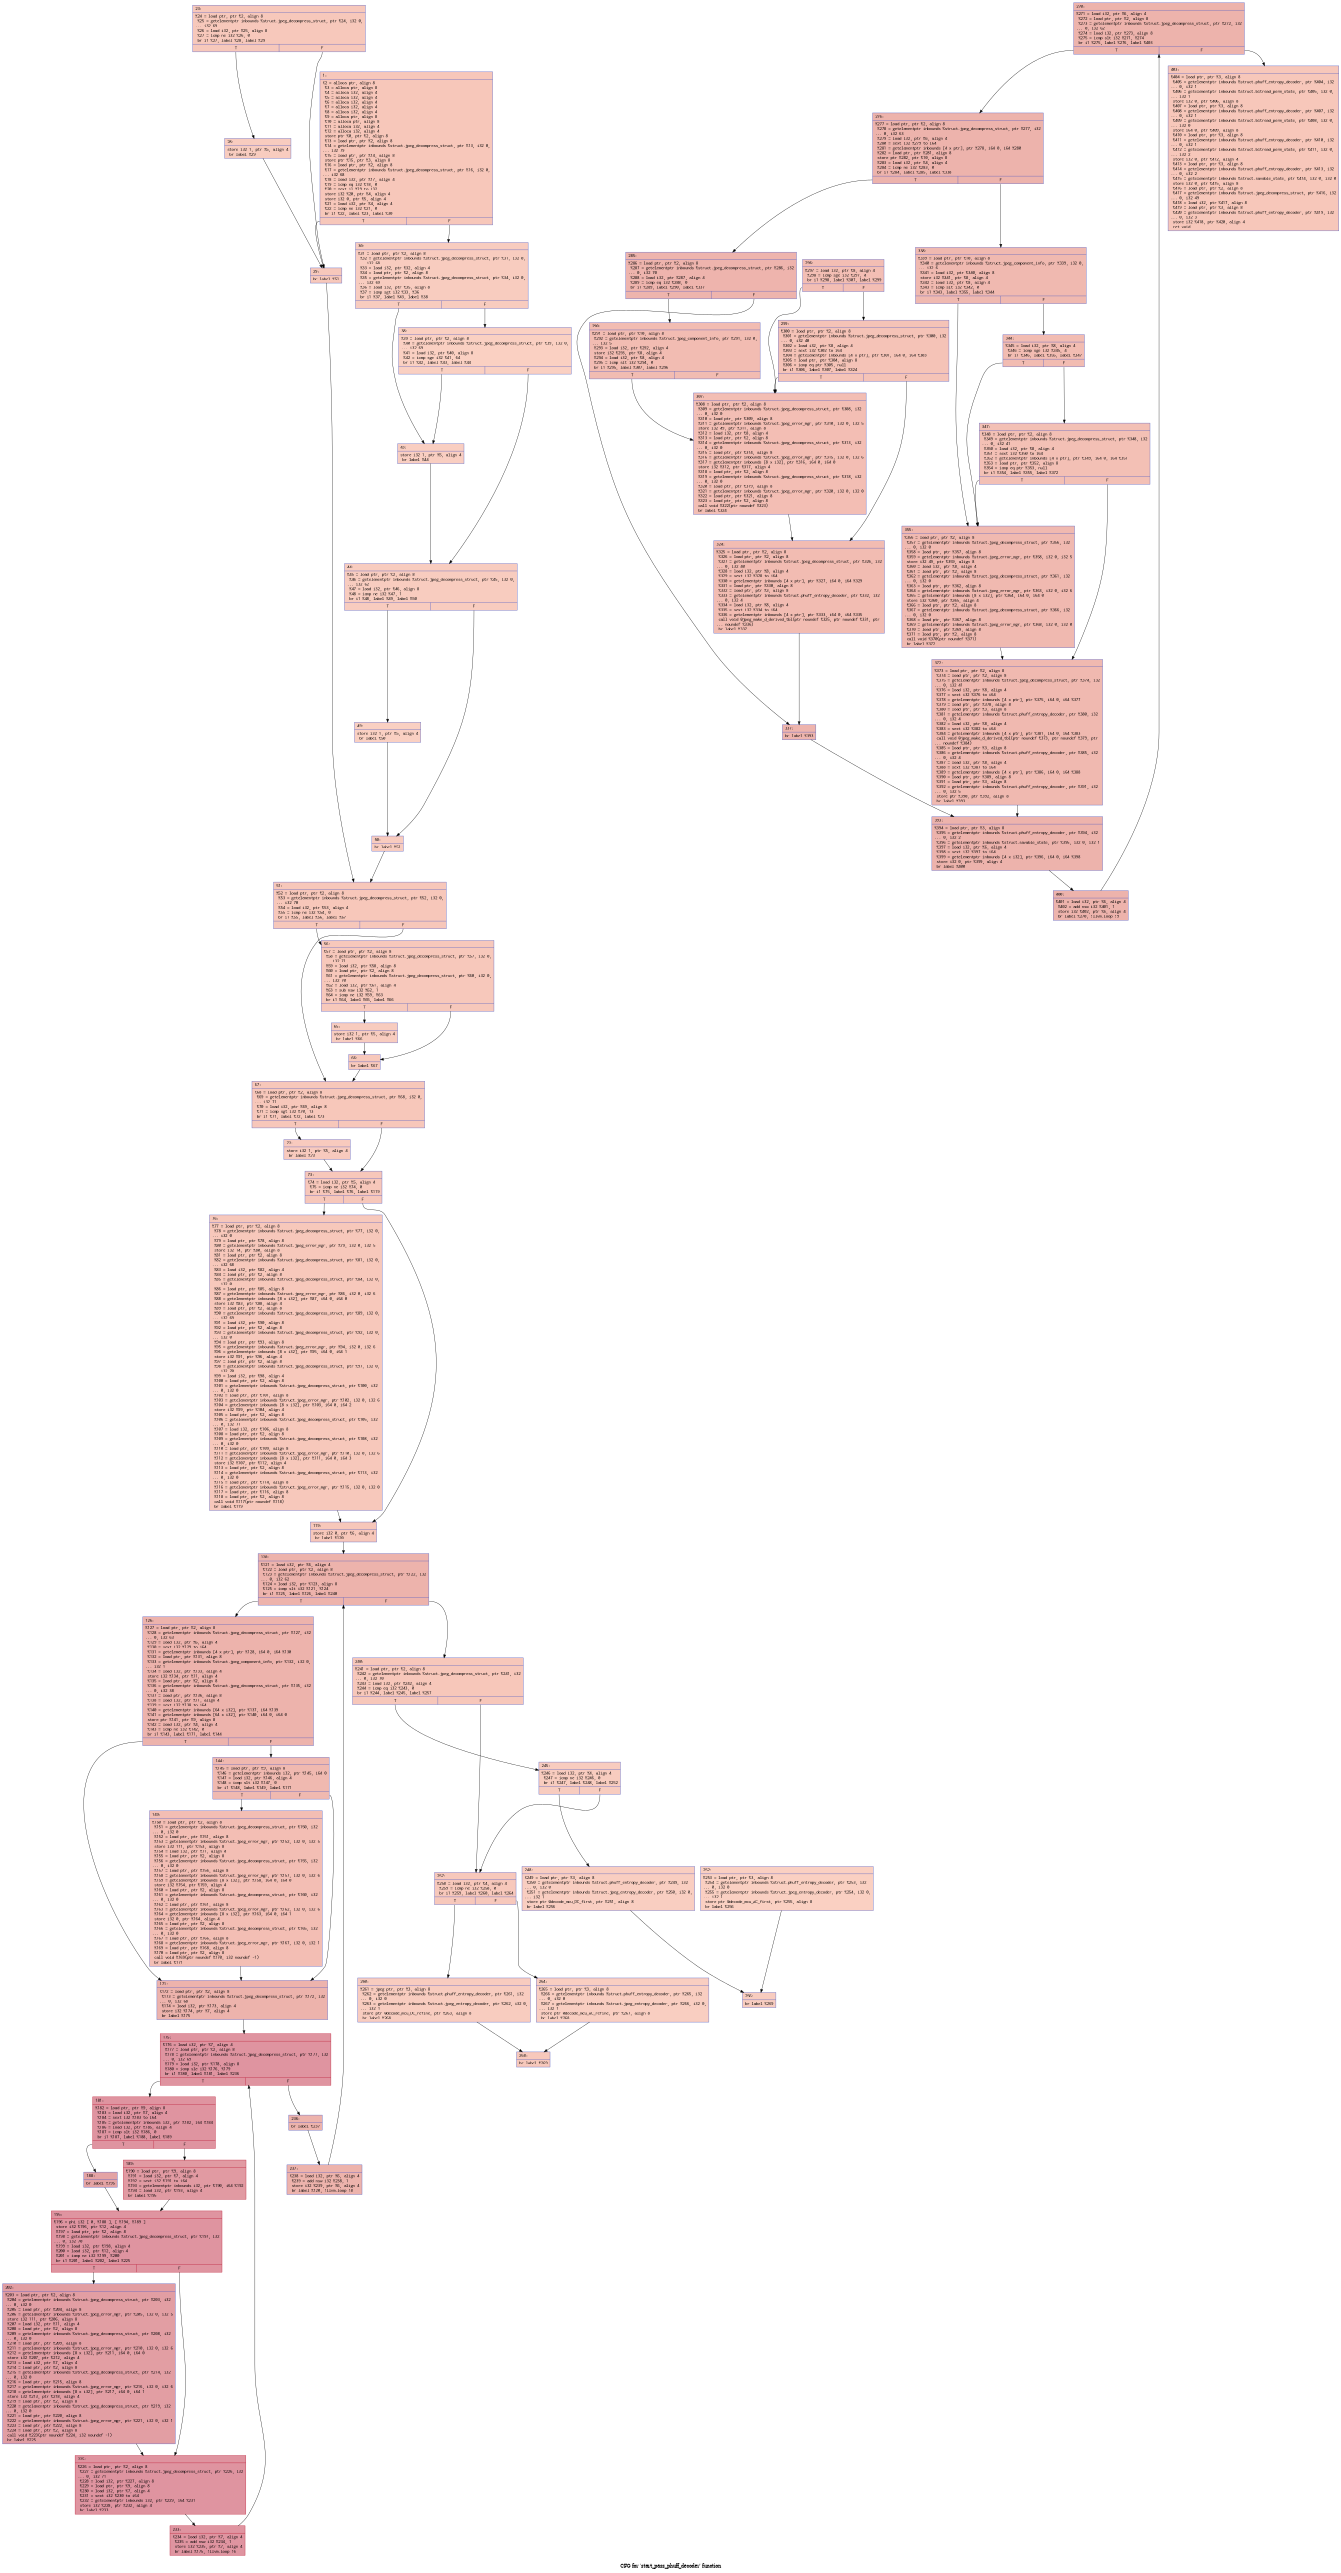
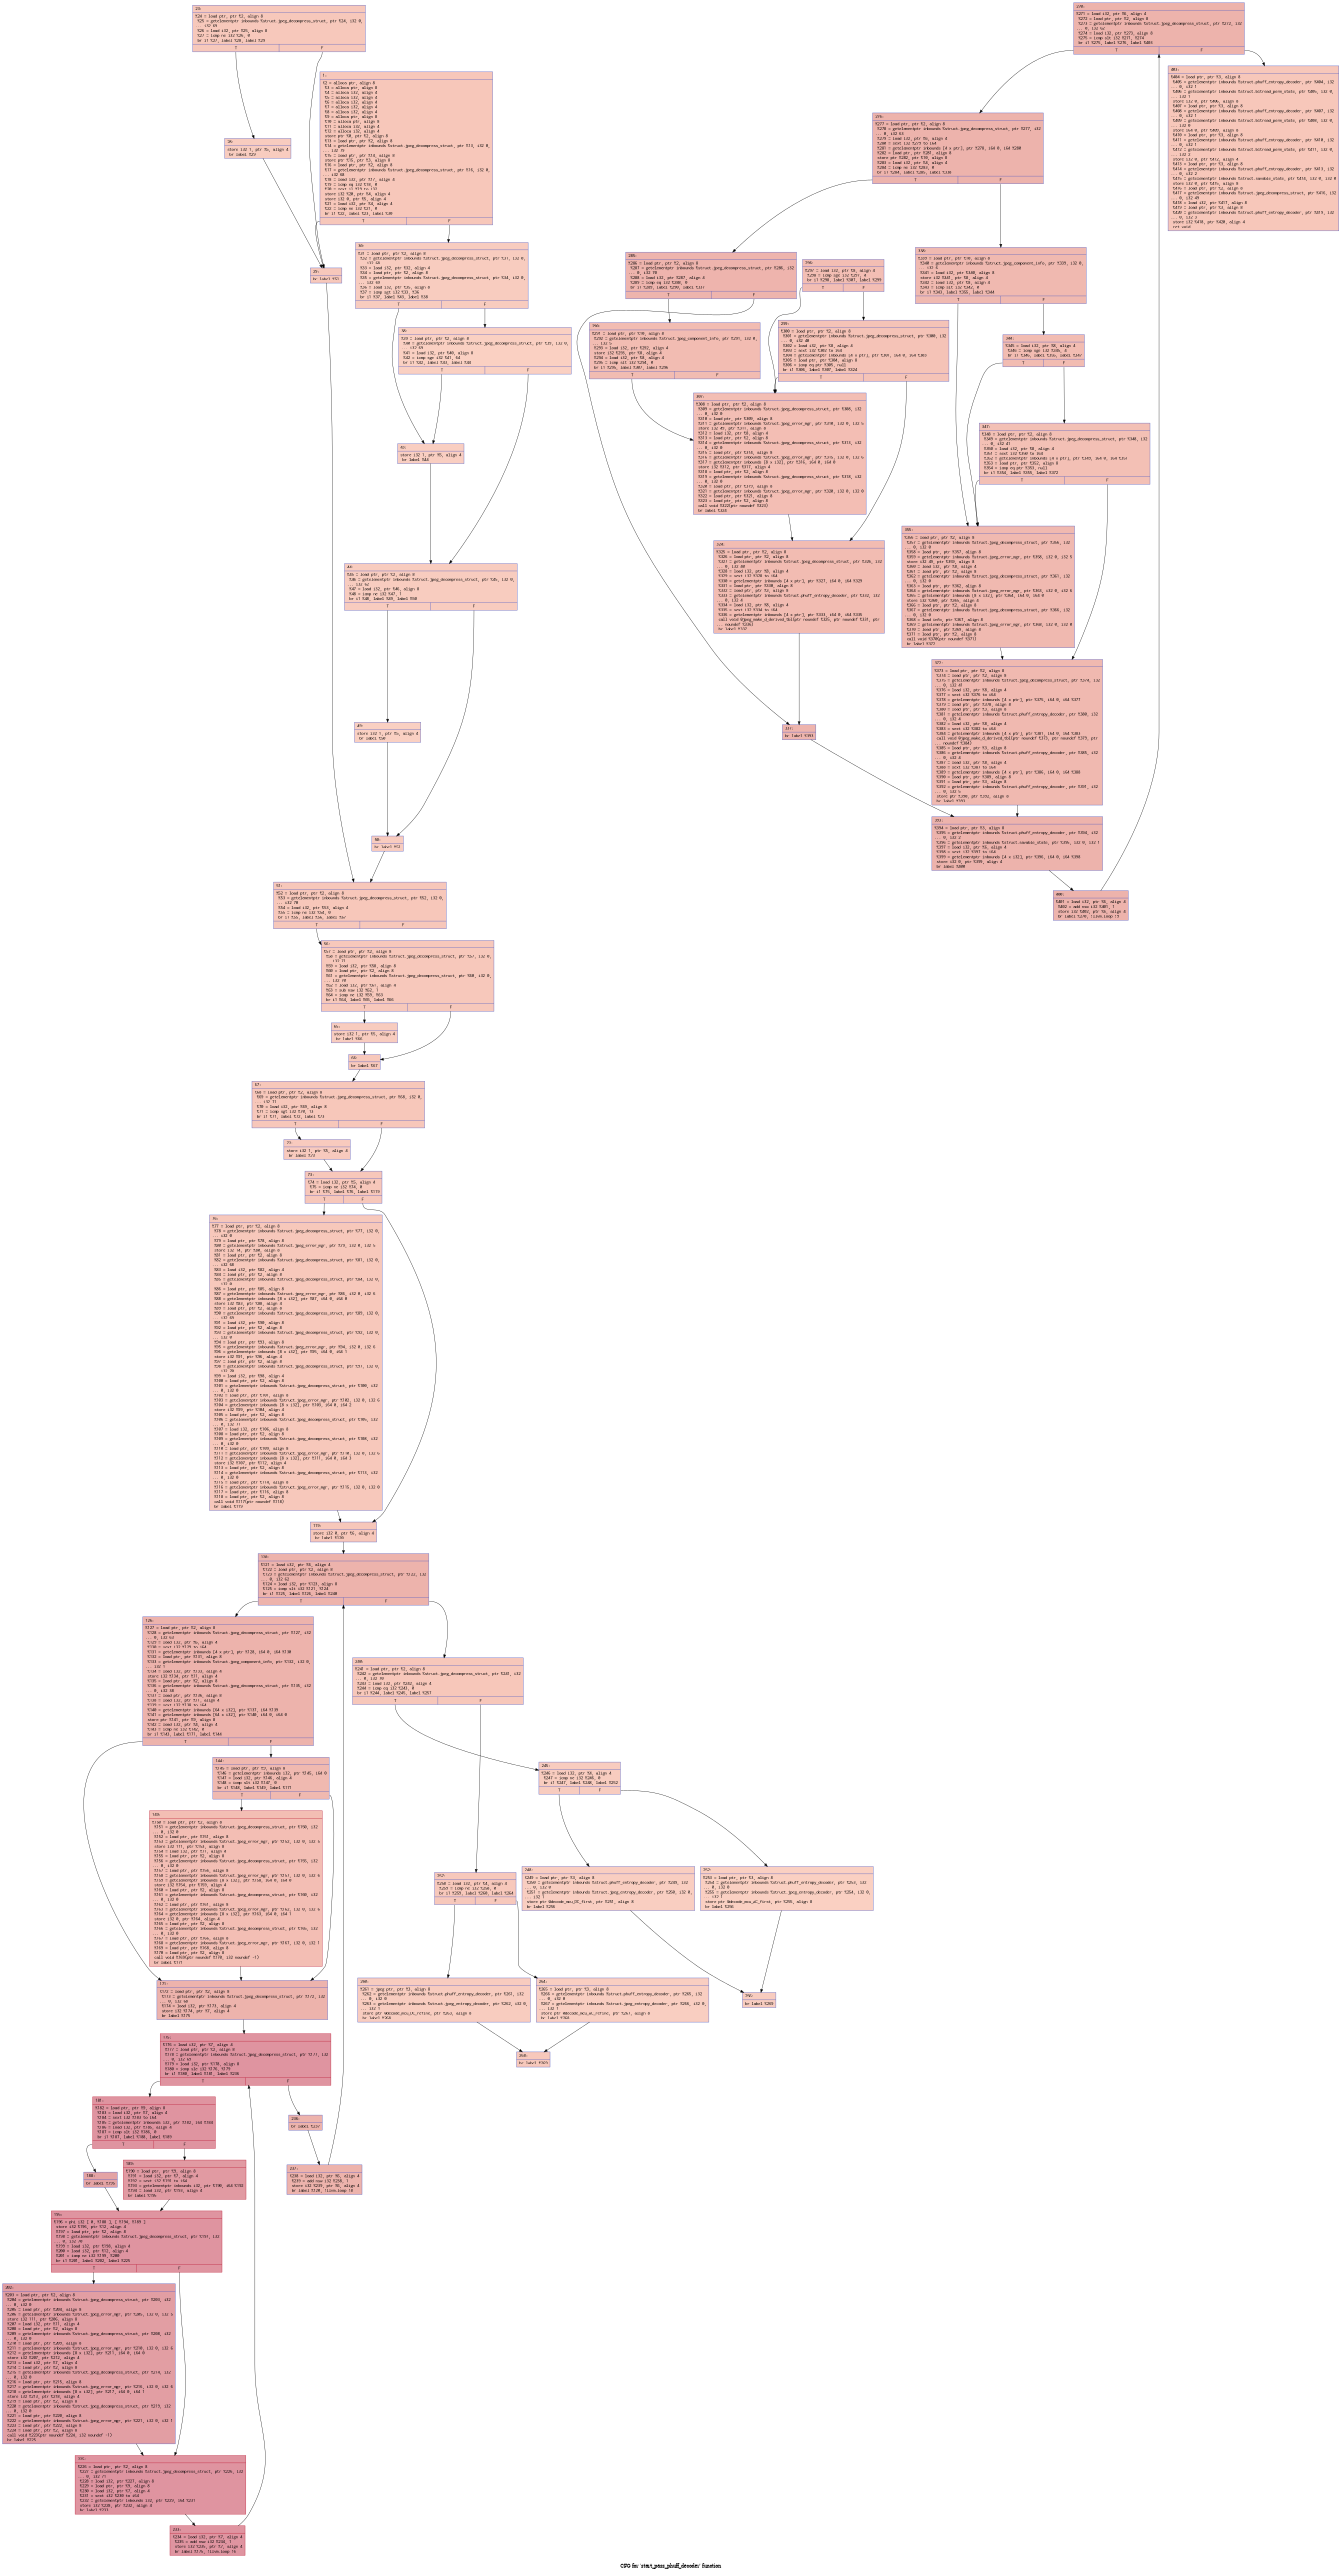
node "355:": text "%368 = load ptr, ptr %367, align 8" -> "%368 = load info, ptr %367, align 8"
edge "51:" -> "67:": removed
edge "245:" -> "257:": now "245:" -> "252:"
node "149:": color #3d50c3ff -> #b70d28ff
